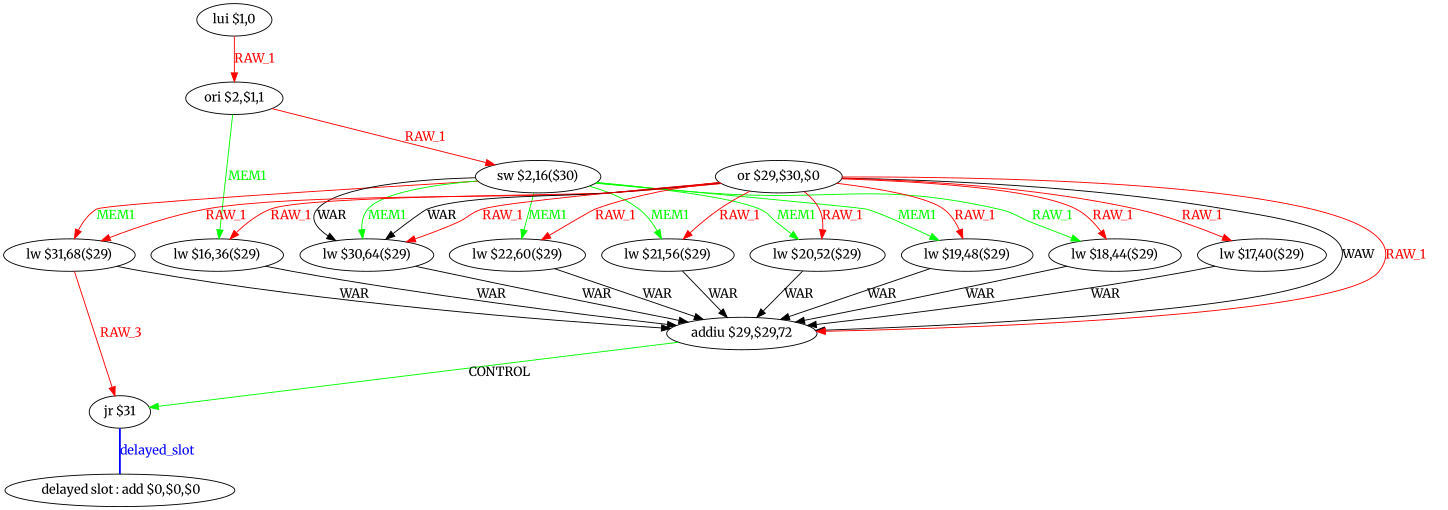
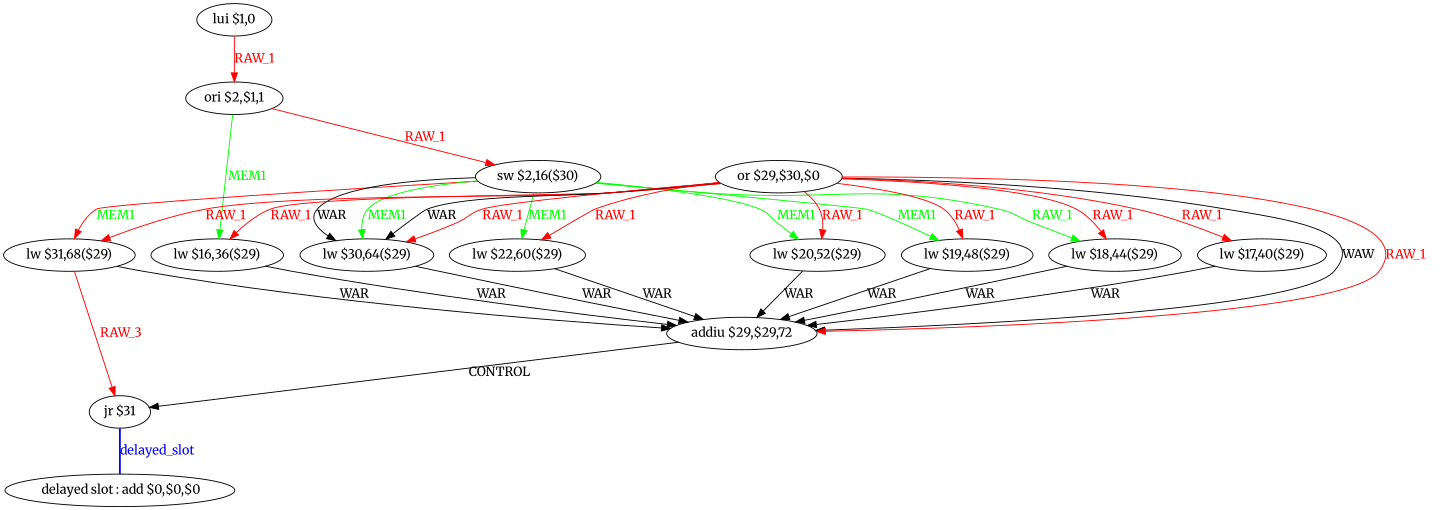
node "lw $21,56($29)": removed
edge "addiu $29,$29,72" -> "jr $31": color green -> black
